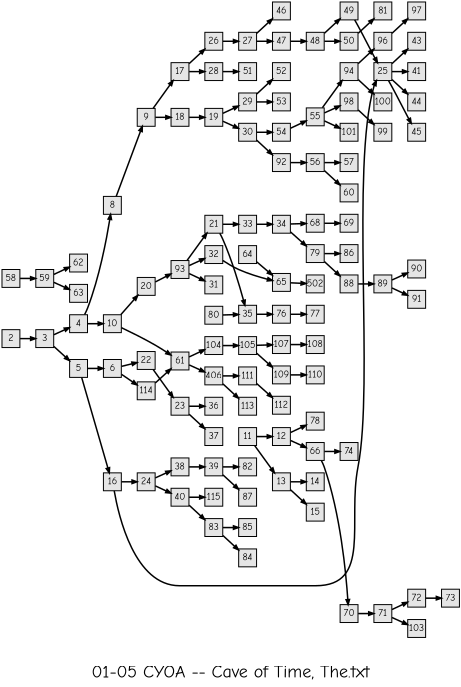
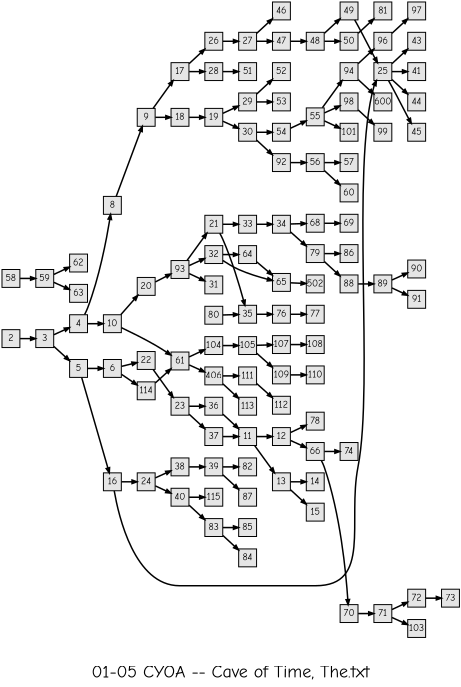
node "100": label "100" -> "600"
edge "32" -> "64": added
edge "36" -> "11": added
edge "37" -> "11": added
